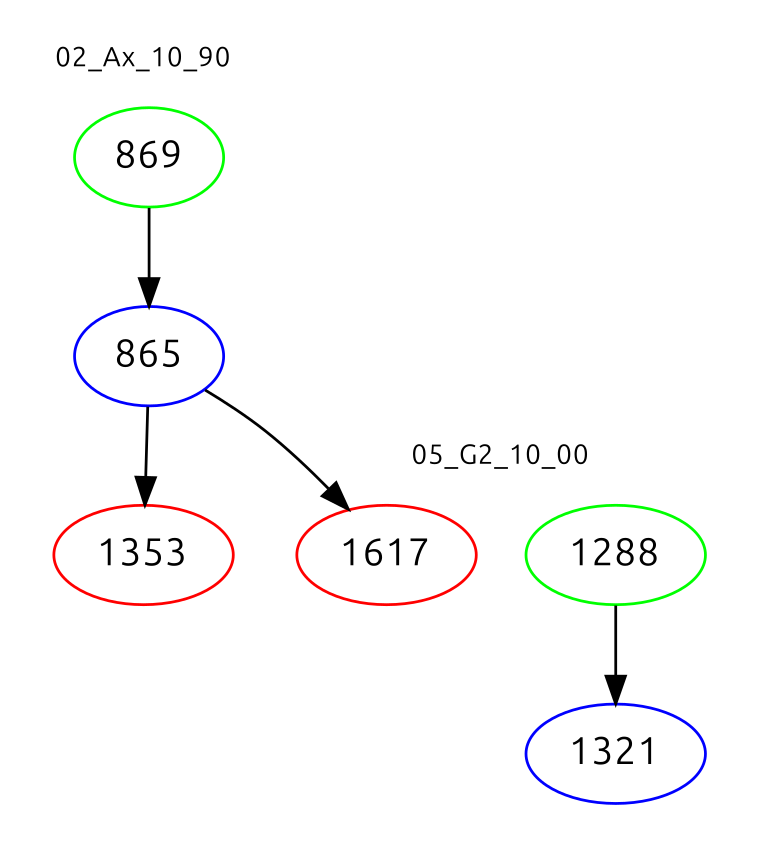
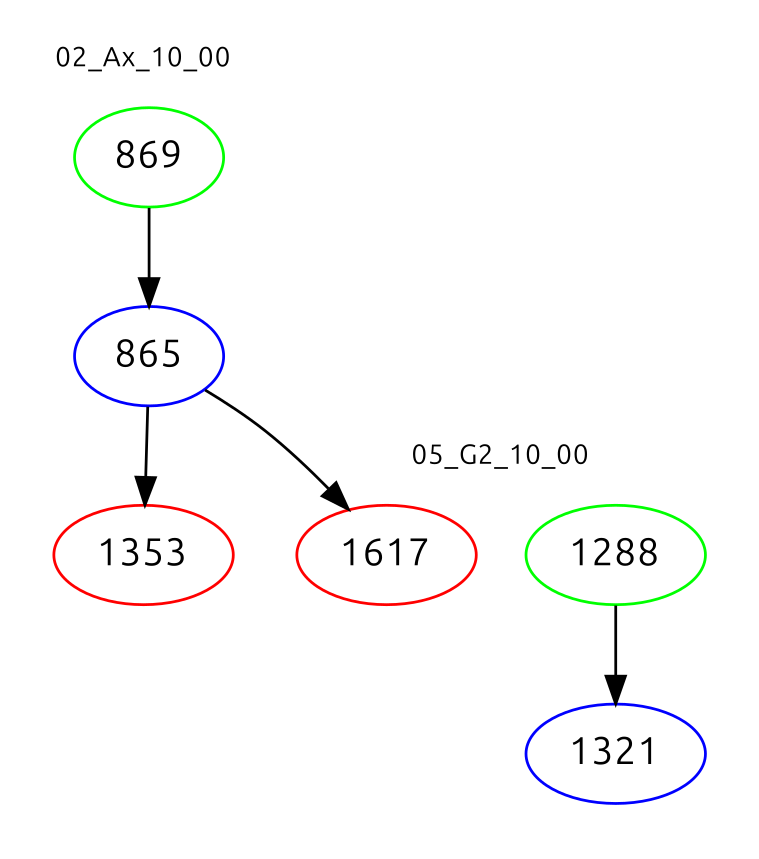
cluster "02_Ax_10_90": label "02_Ax_10_90" -> "02_Ax_10_00"
